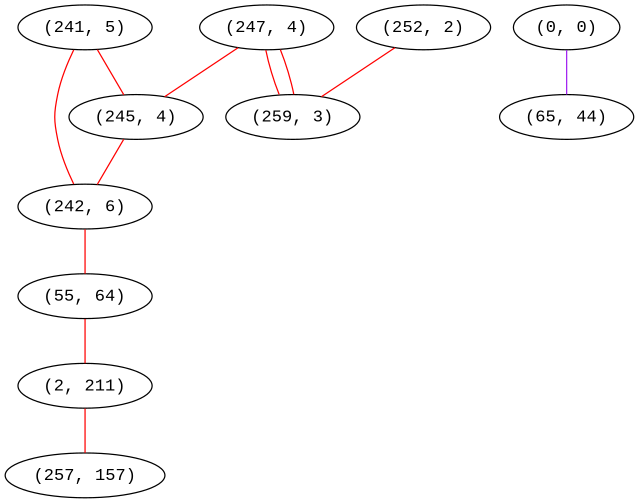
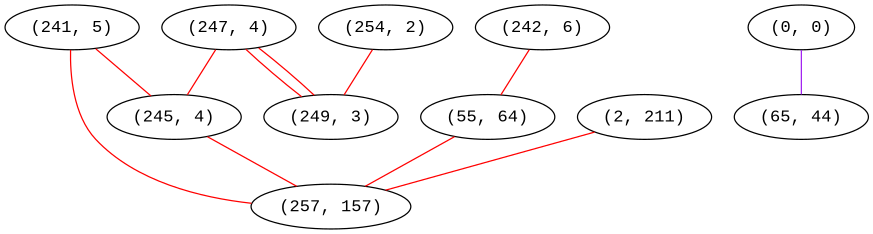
node "(252, 2)": label "(252, 2)" -> "(254, 2)"
edge "(241, 5)" -- "(242, 6)": now "(241, 5)" -- "(257, 157)"
node "(259, 3)": label "(259, 3)" -> "(249, 3)"
edge "(245, 4)" -- "(242, 6)": now "(245, 4)" -- "(257, 157)"
edge "(55, 64)" -- "(2, 211)": now "(55, 64)" -- "(257, 157)"
